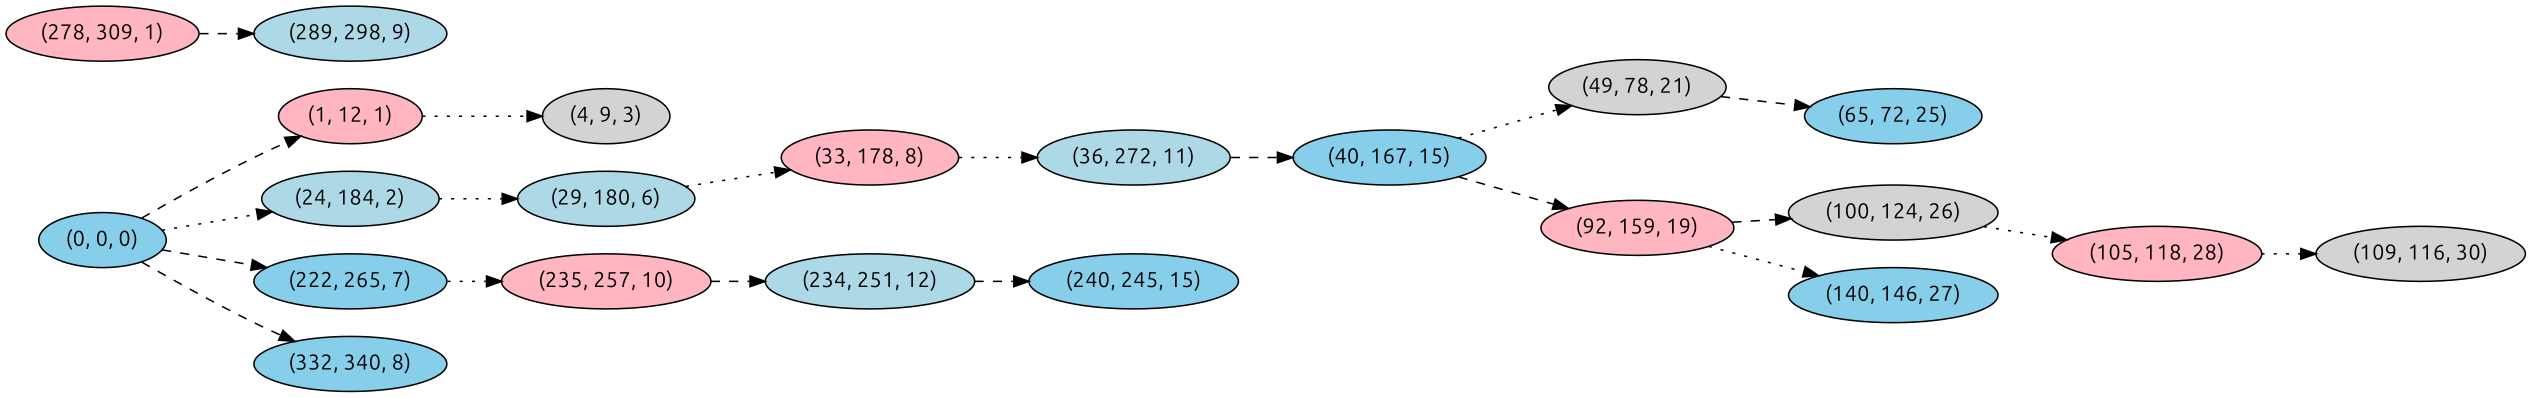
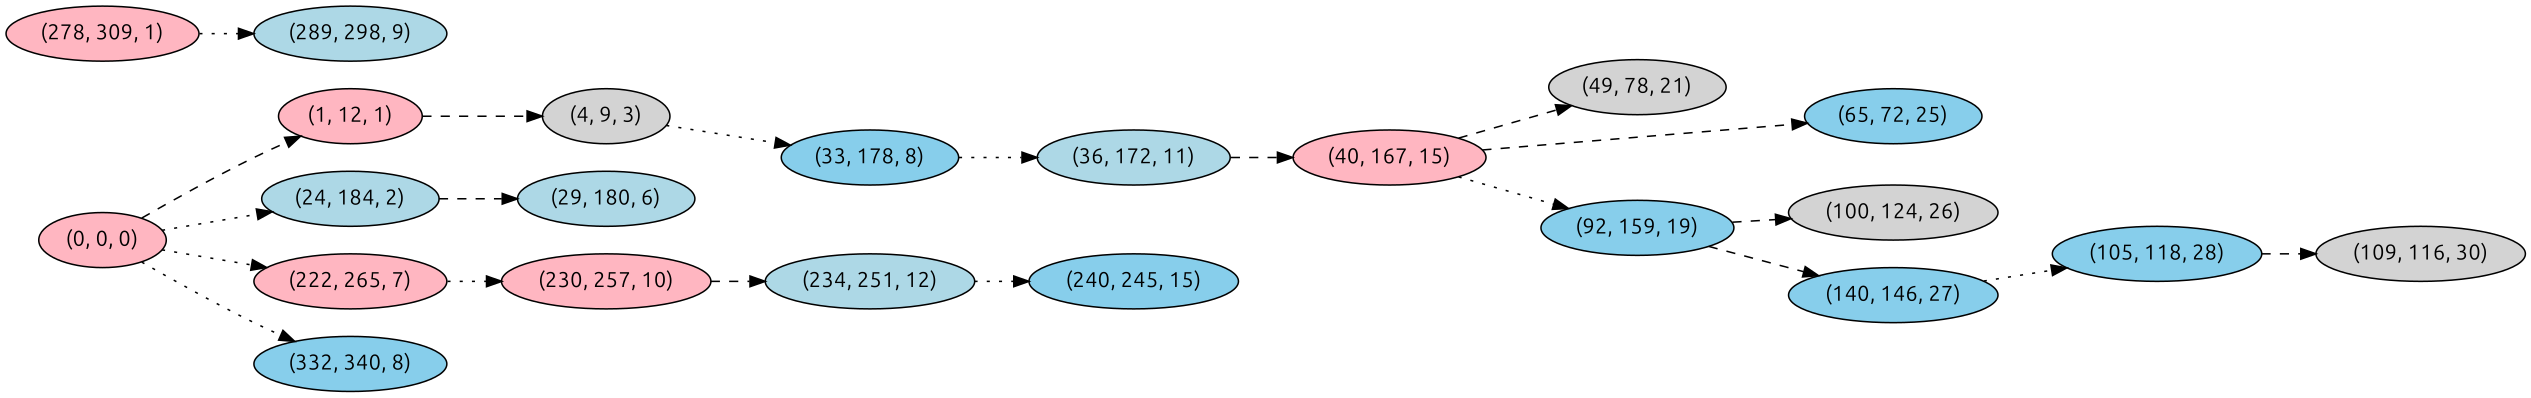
edge "(278, 309, 1)" -> "(289, 298, 9)": style dashed -> dotted
edge "(49, 78, 21)" -> "(65, 72, 25)": now "(40, 167, 15)" -> "(65, 72, 25)"
edge "(1, 12, 1)" -> "(4, 9, 3)": style dotted -> dashed
edge "(40, 167, 15)" -> "(49, 78, 21)": style dotted -> dashed
node "(33, 178, 8)": fillcolor lightpink -> skyblue
node "(36, 272, 11)": label "(36, 272, 11)" -> "(36, 172, 11)"
node "(40, 167, 15)": fillcolor skyblue -> lightpink
edge "(29, 180, 6)" -> "(33, 178, 8)": now "(4, 9, 3)" -> "(33, 178, 8)"
edge "(40, 167, 15)" -> "(92, 159, 19)": style dashed -> dotted
edge "(24, 184, 2)" -> "(29, 180, 6)": style dotted -> dashed
node "(92, 159, 19)": fillcolor lightpink -> skyblue
edge "(100, 124, 26)" -> "(105, 118, 28)": now "(140, 146, 27)" -> "(105, 118, 28)"
node "(0, 0, 0)": fillcolor skyblue -> lightpink
node "(105, 118, 28)": fillcolor lightpink -> skyblue
edge "(105, 118, 28)" -> "(109, 116, 30)": style dotted -> dashed
edge "(0, 0, 0)" -> "(222, 265, 7)": style dashed -> dotted
edge "(92, 159, 19)" -> "(140, 146, 27)": style dotted -> dashed
node "(222, 265, 7)": fillcolor skyblue -> lightpink
node "(235, 257, 10)": label "(235, 257, 10)" -> "(230, 257, 10)"
edge "(234, 251, 12)" -> "(240, 245, 15)": style dashed -> dotted
edge "(0, 0, 0)" -> "(332, 340, 8)": style dashed -> dotted
